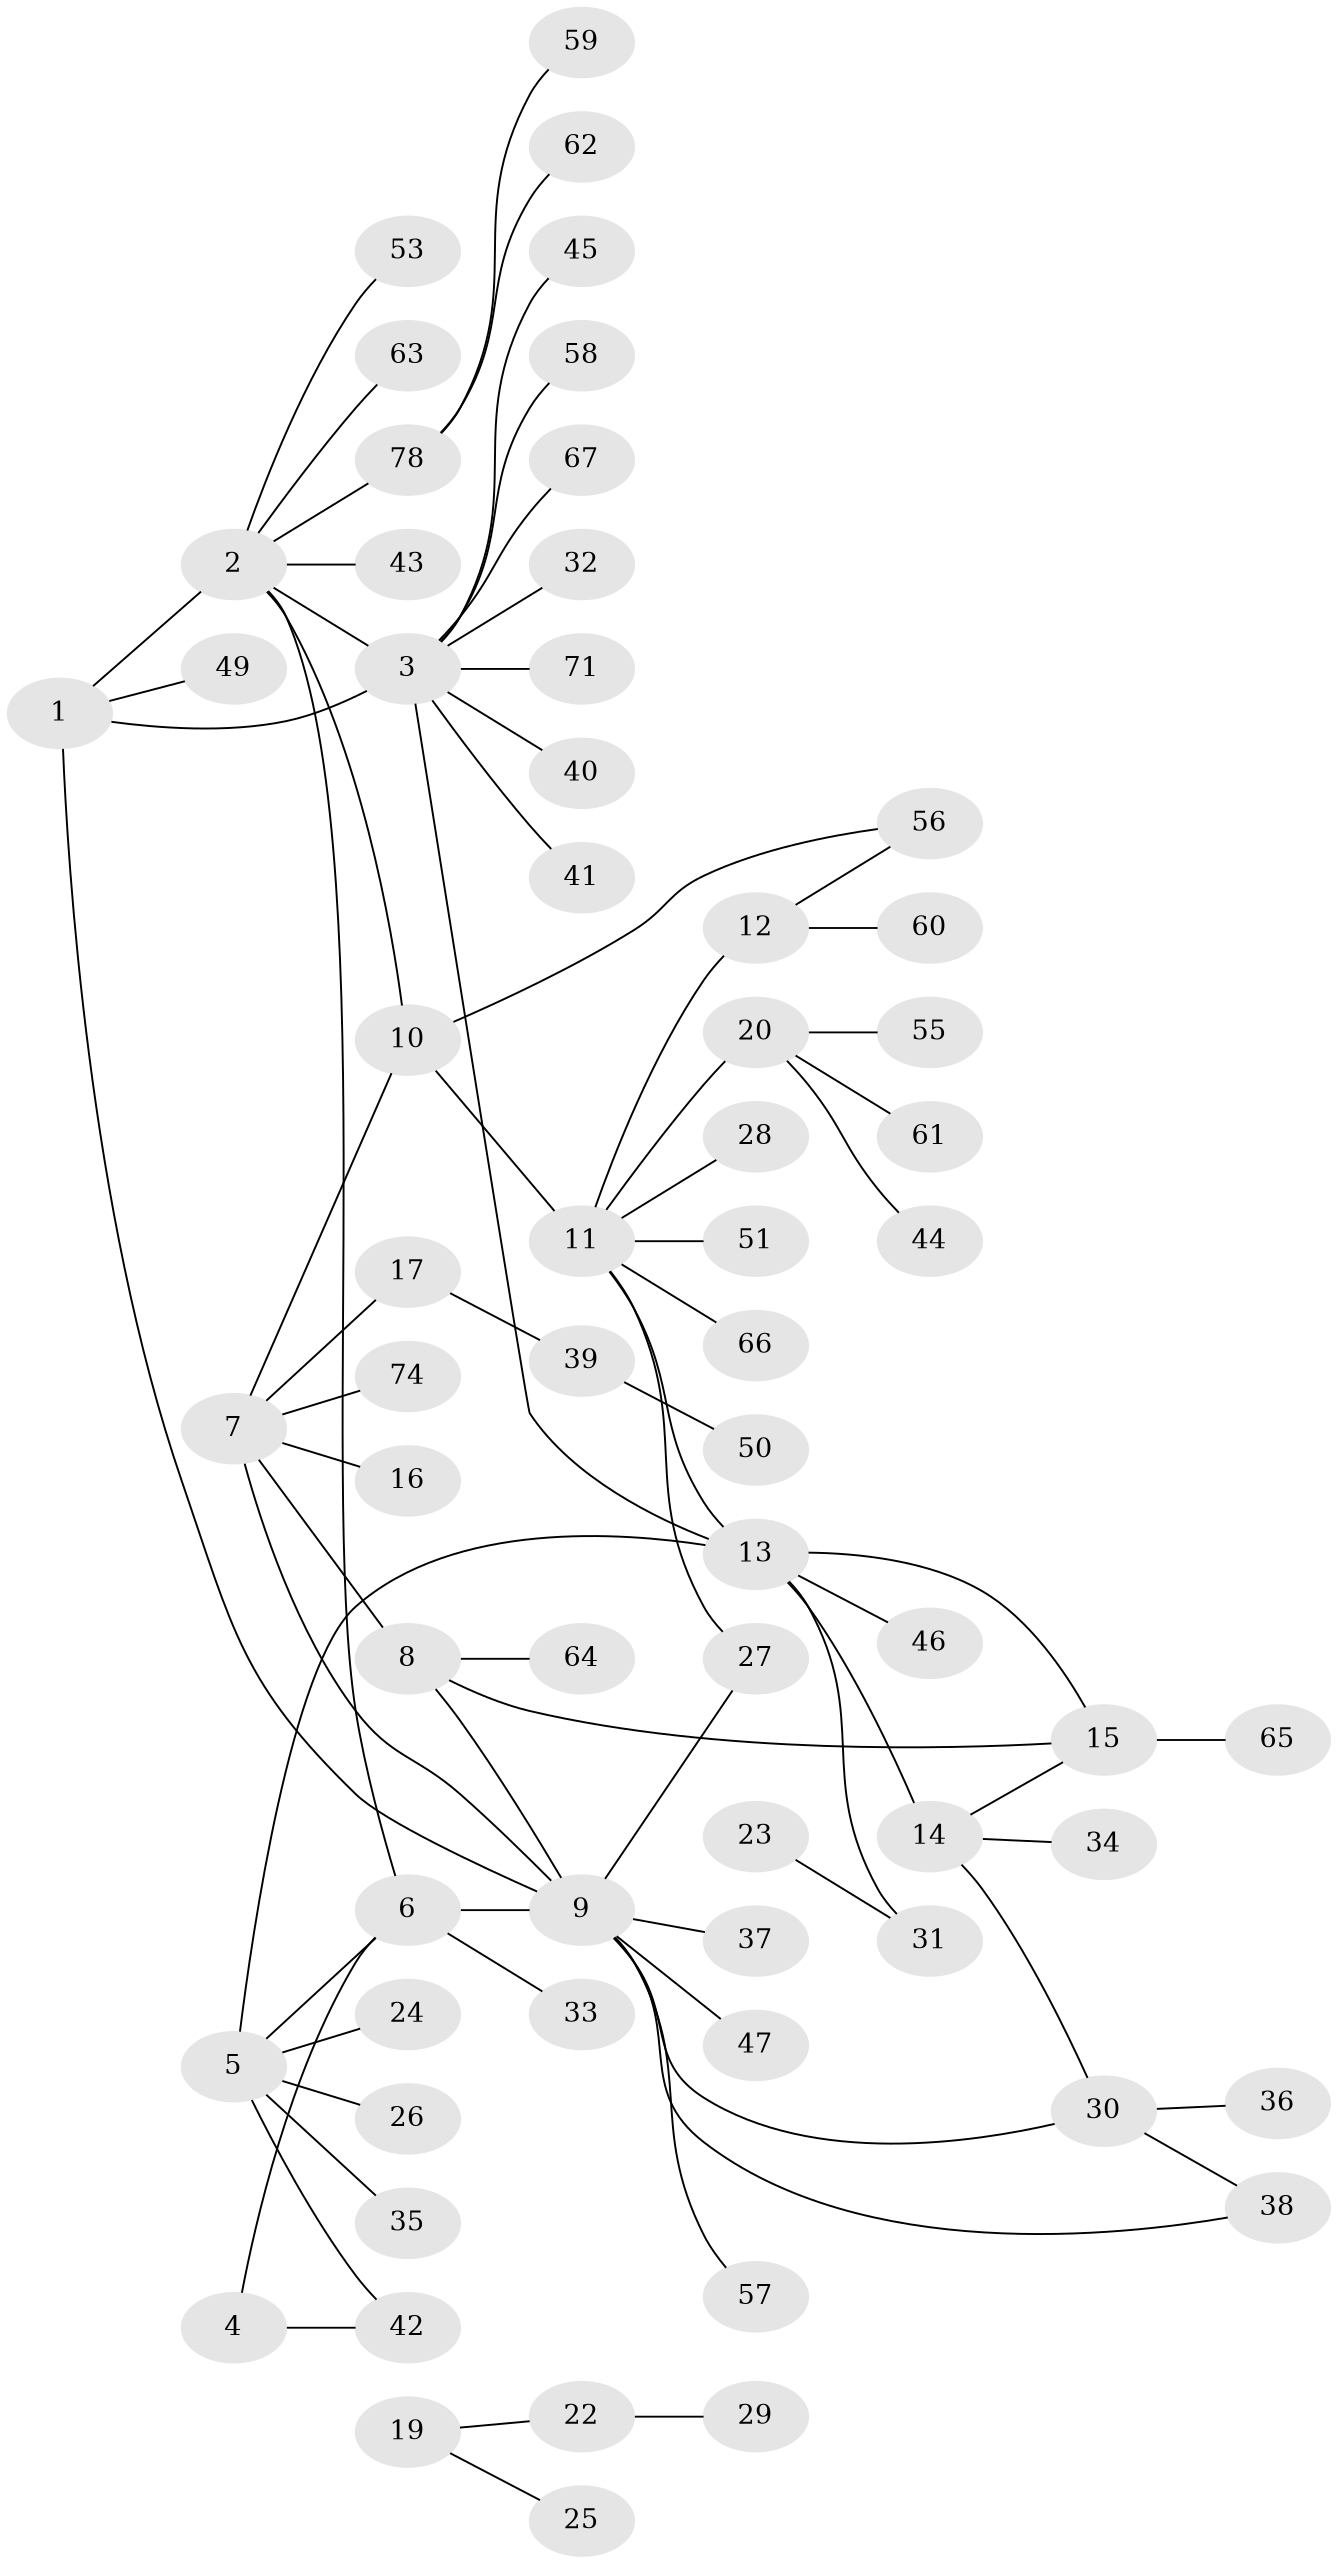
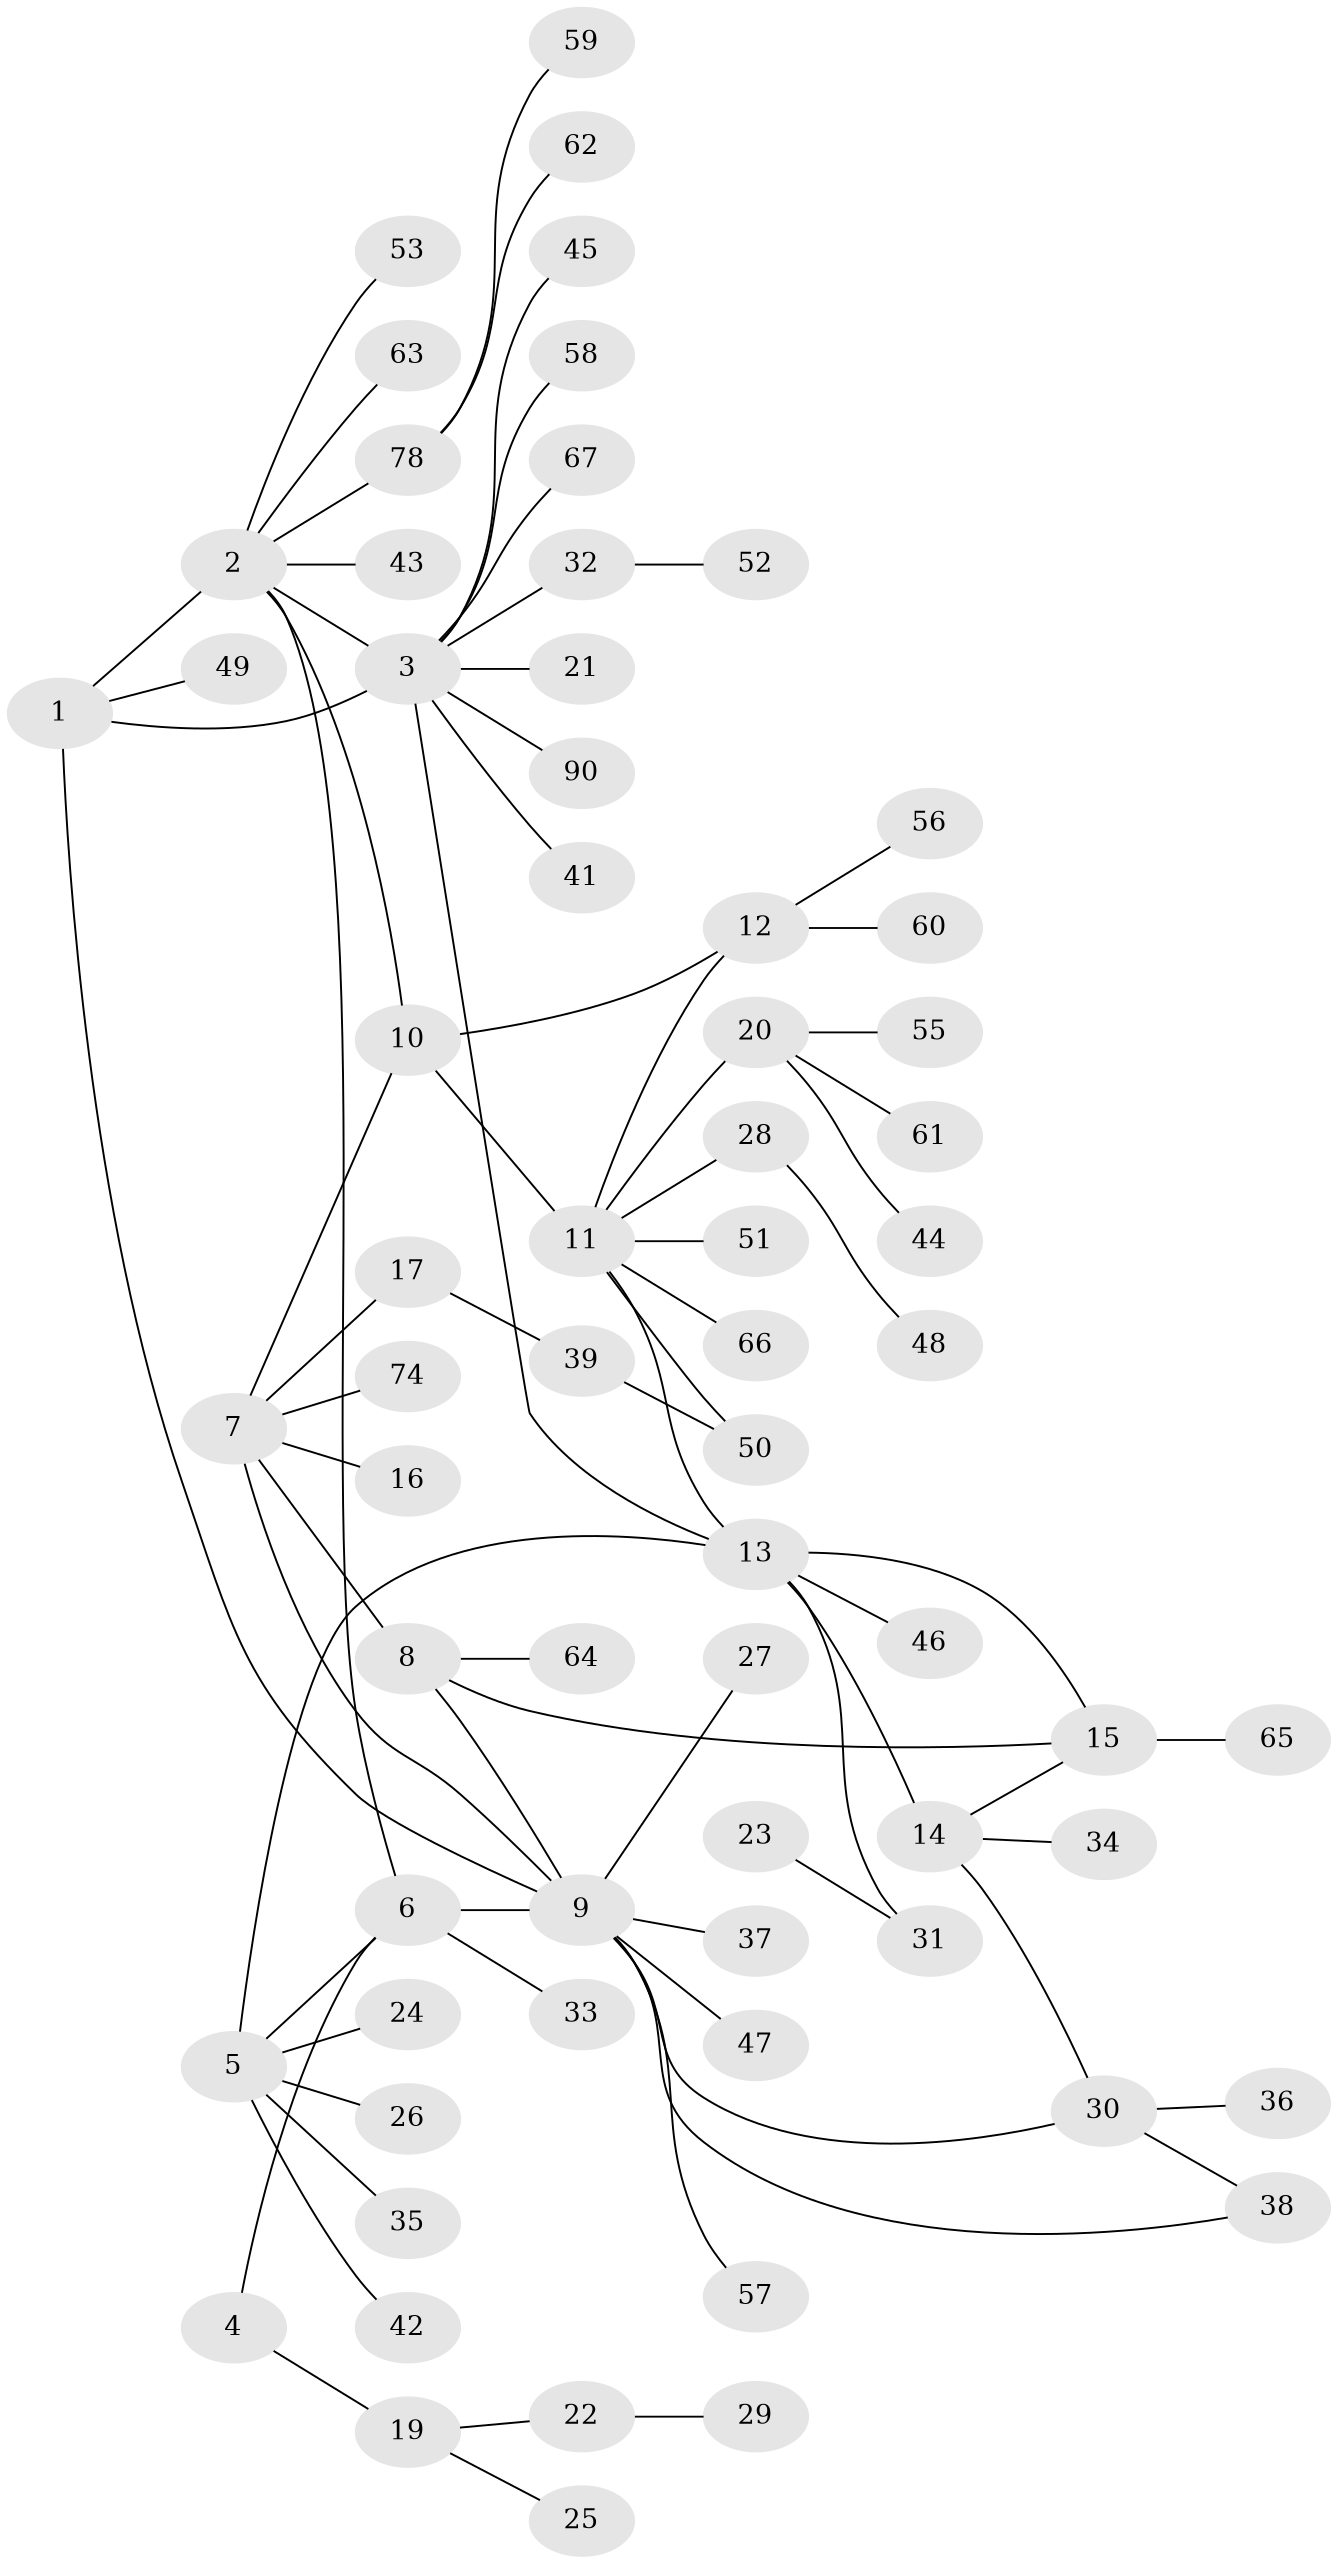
node "52": added
node "71": label "71" -> "21"
node "40": label "40" -> "90"
edge "56" -- "10": now "12" -- "10"
node "48": added
edge "11" -- "27": now "11" -- "50"
edge "4" -- "42": now "4" -- "19"
